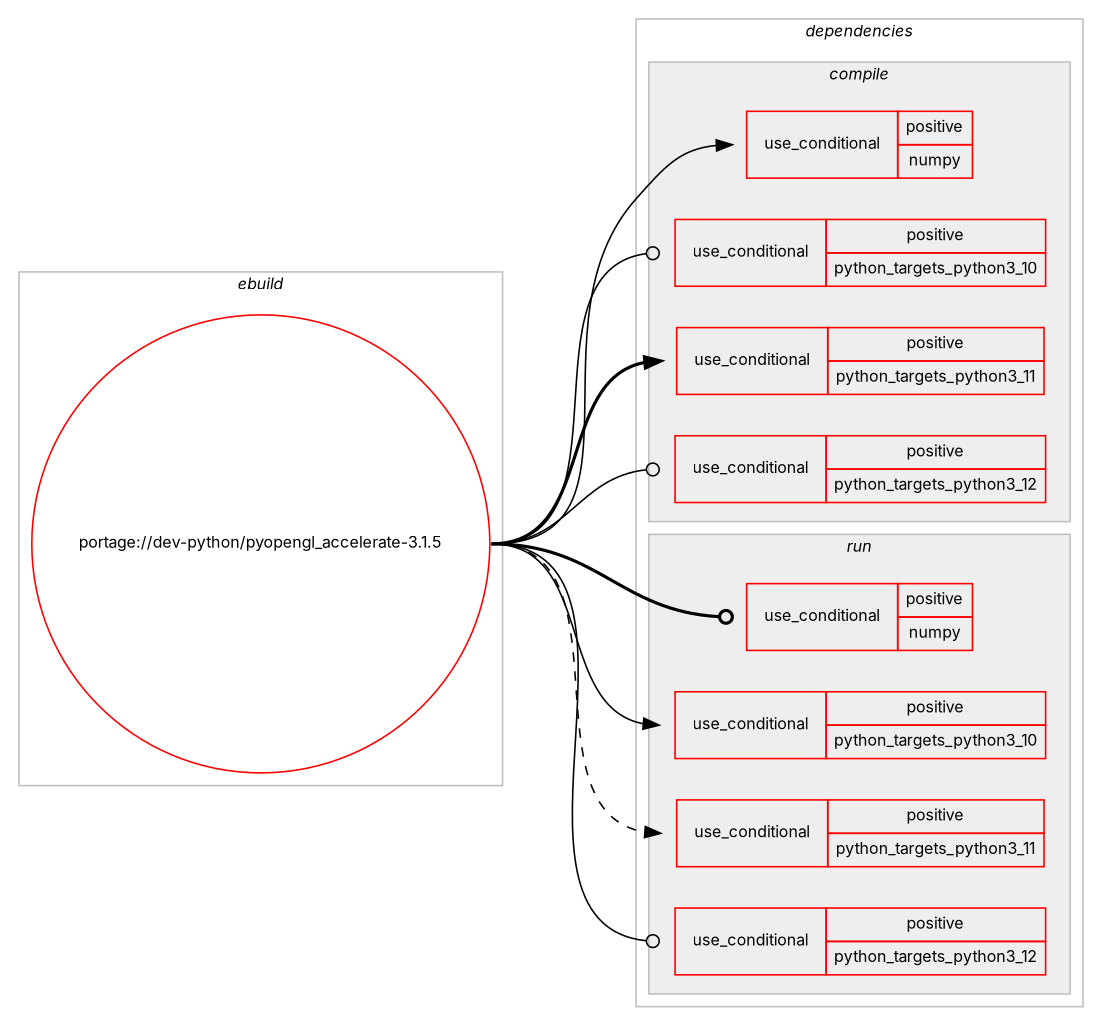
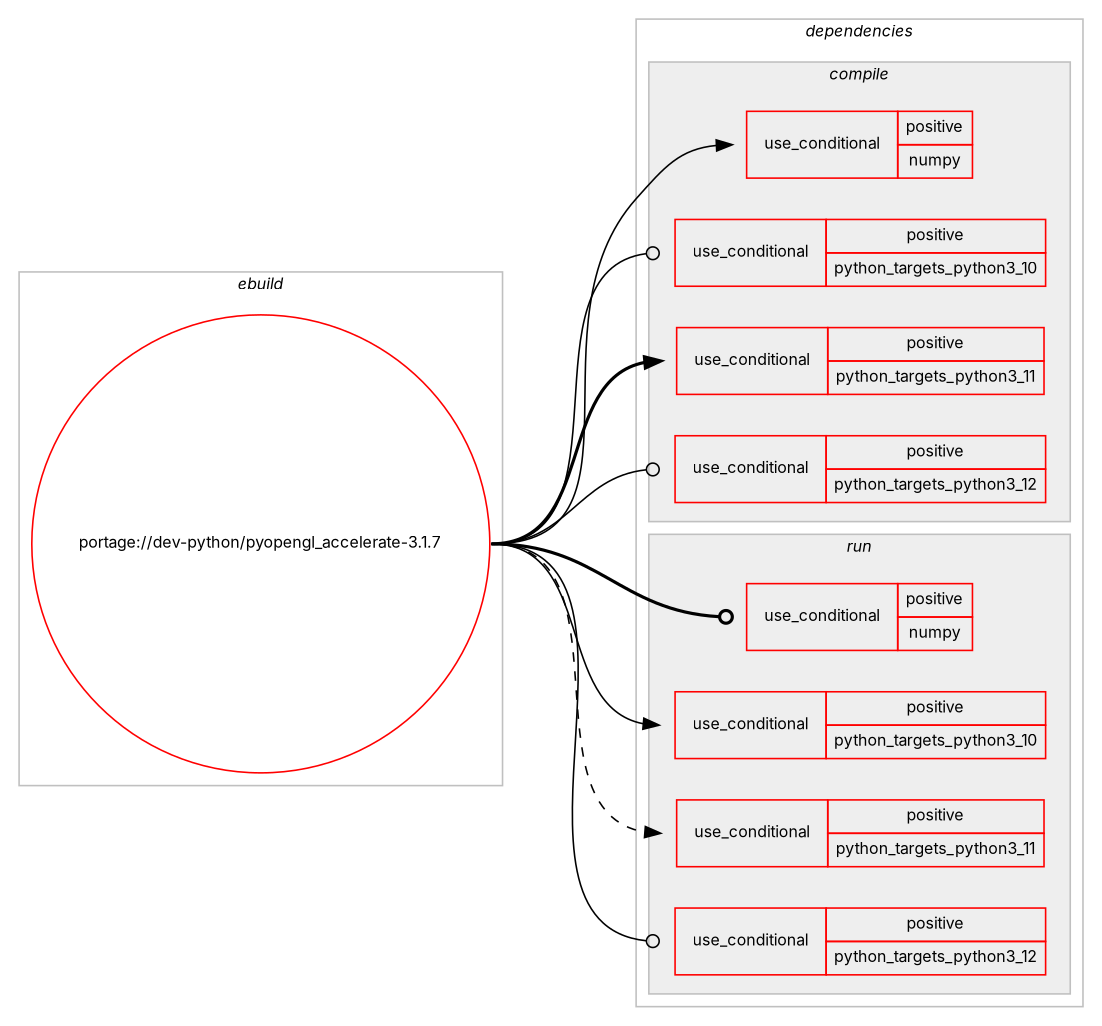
node "portage://dev-python/pyopengl_accelerate-3.1.5": label "portage://dev-python/pyopengl_accelerate-3.1.5" -> "portage://dev-python/pyopengl_accelerate-3.1.7"
